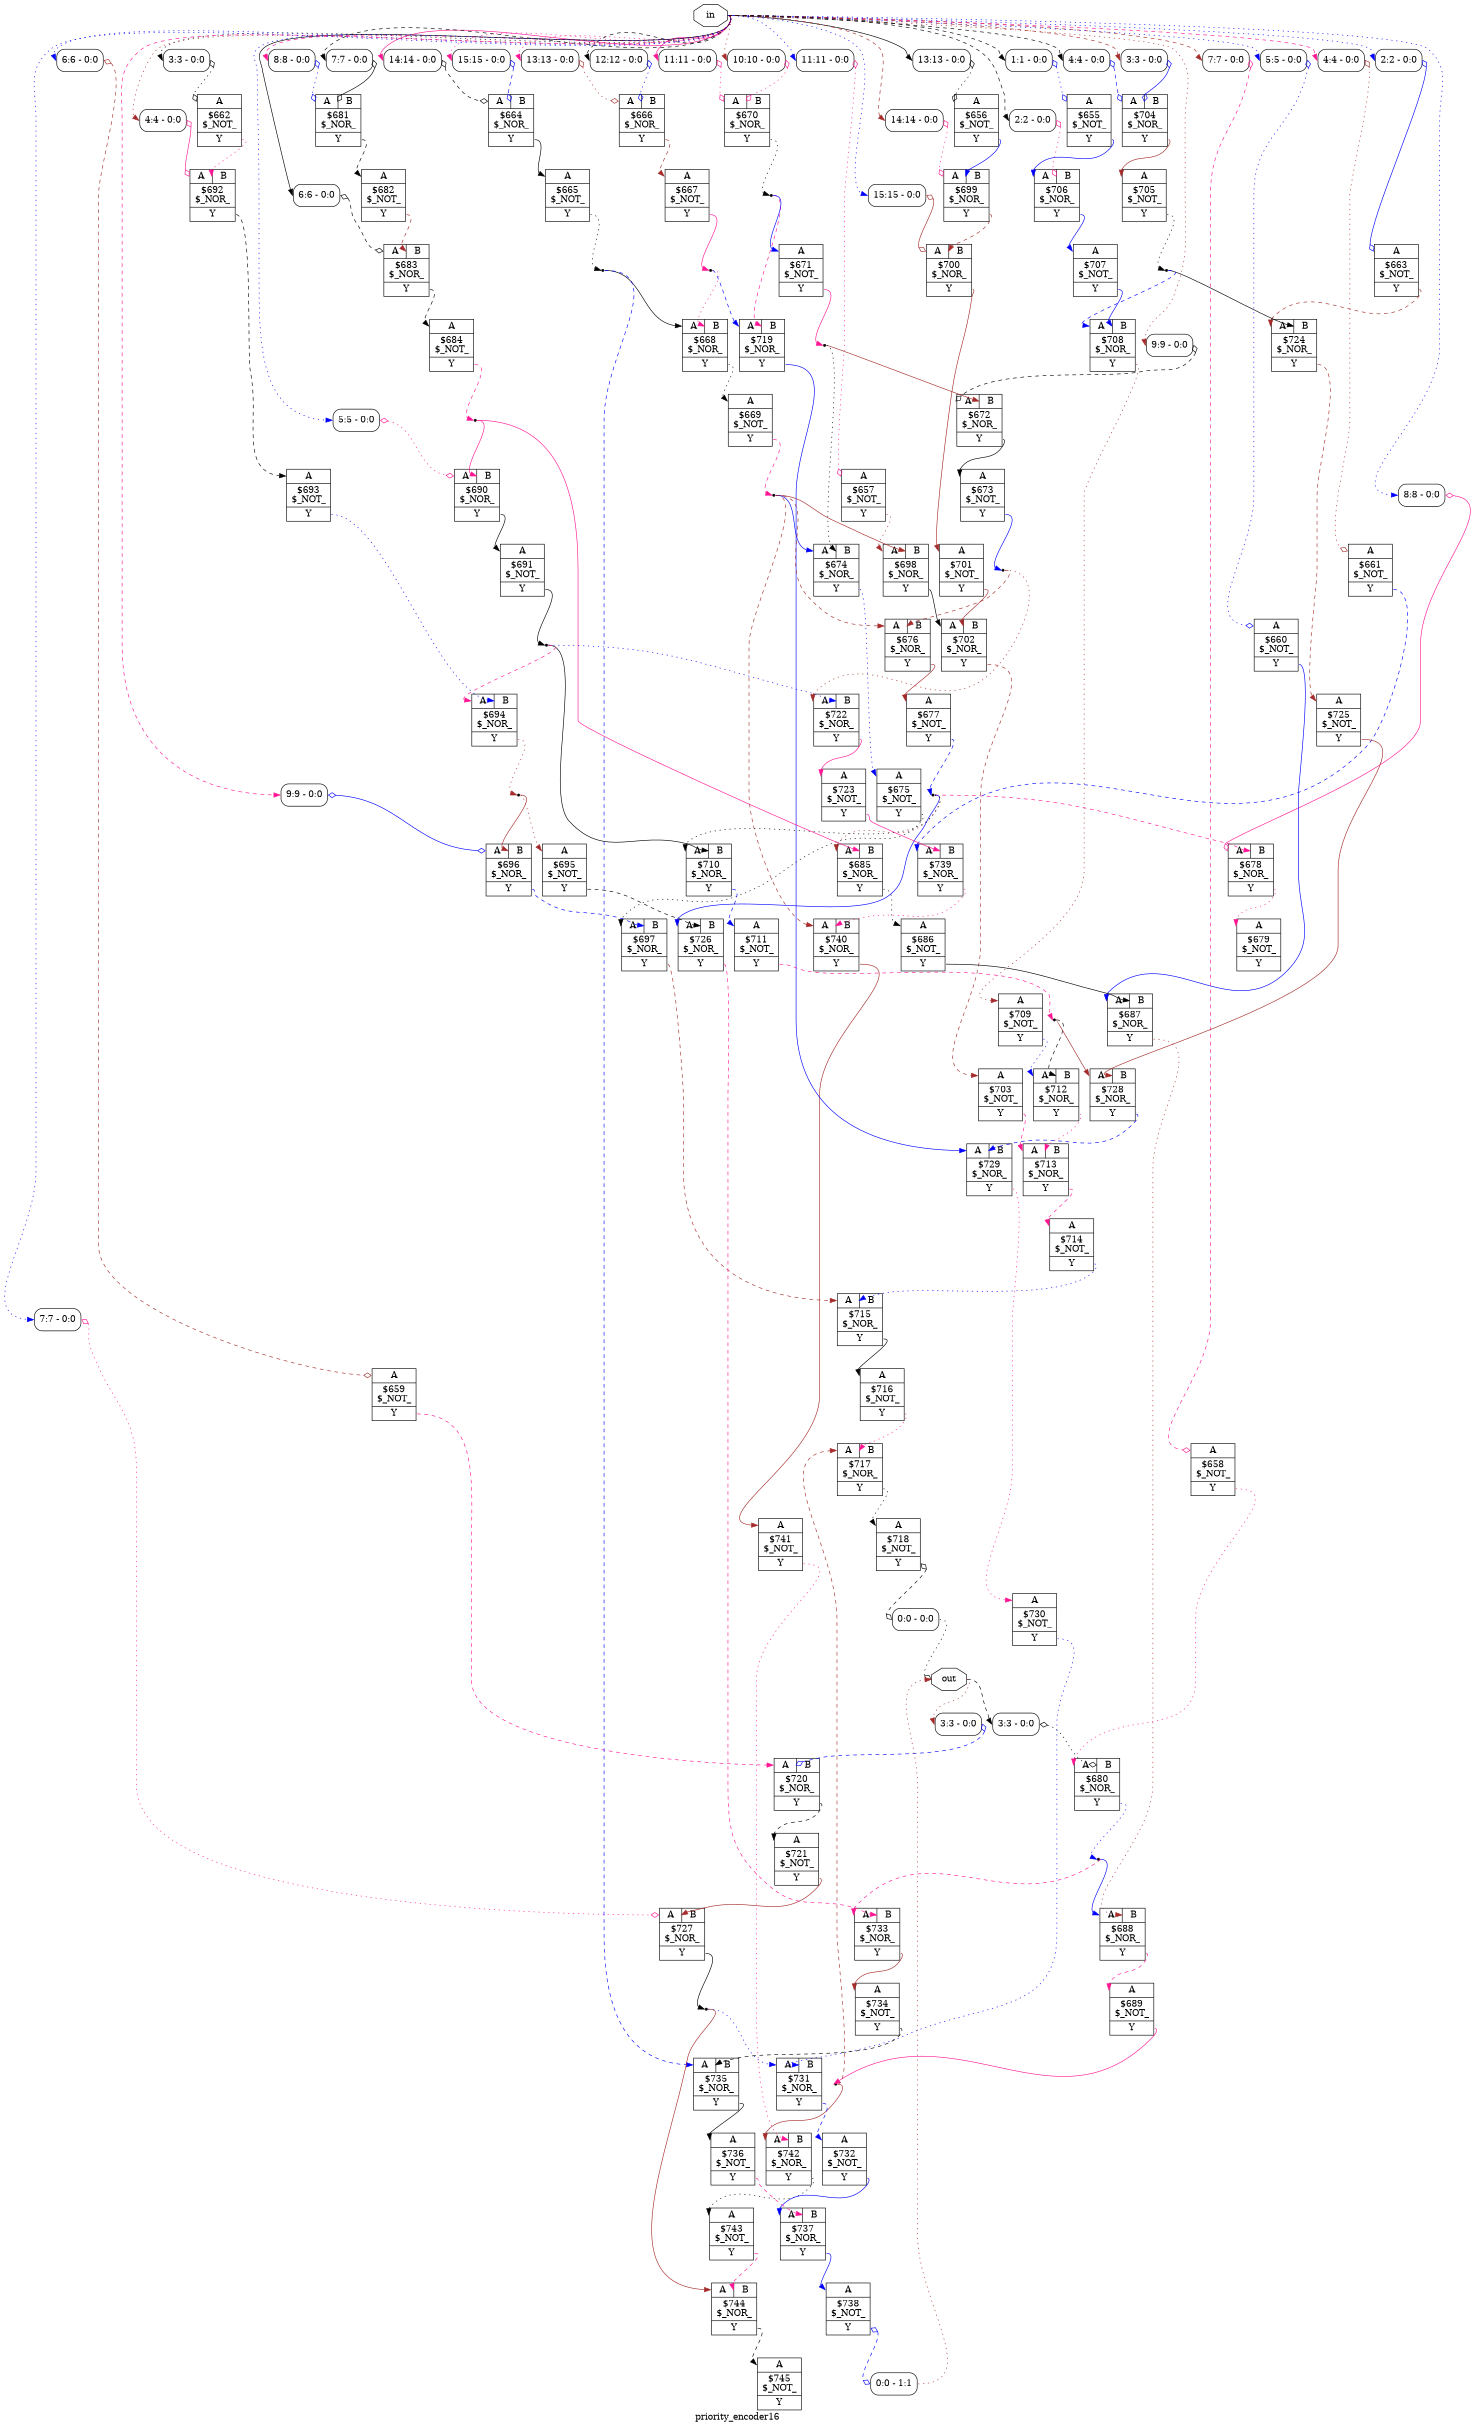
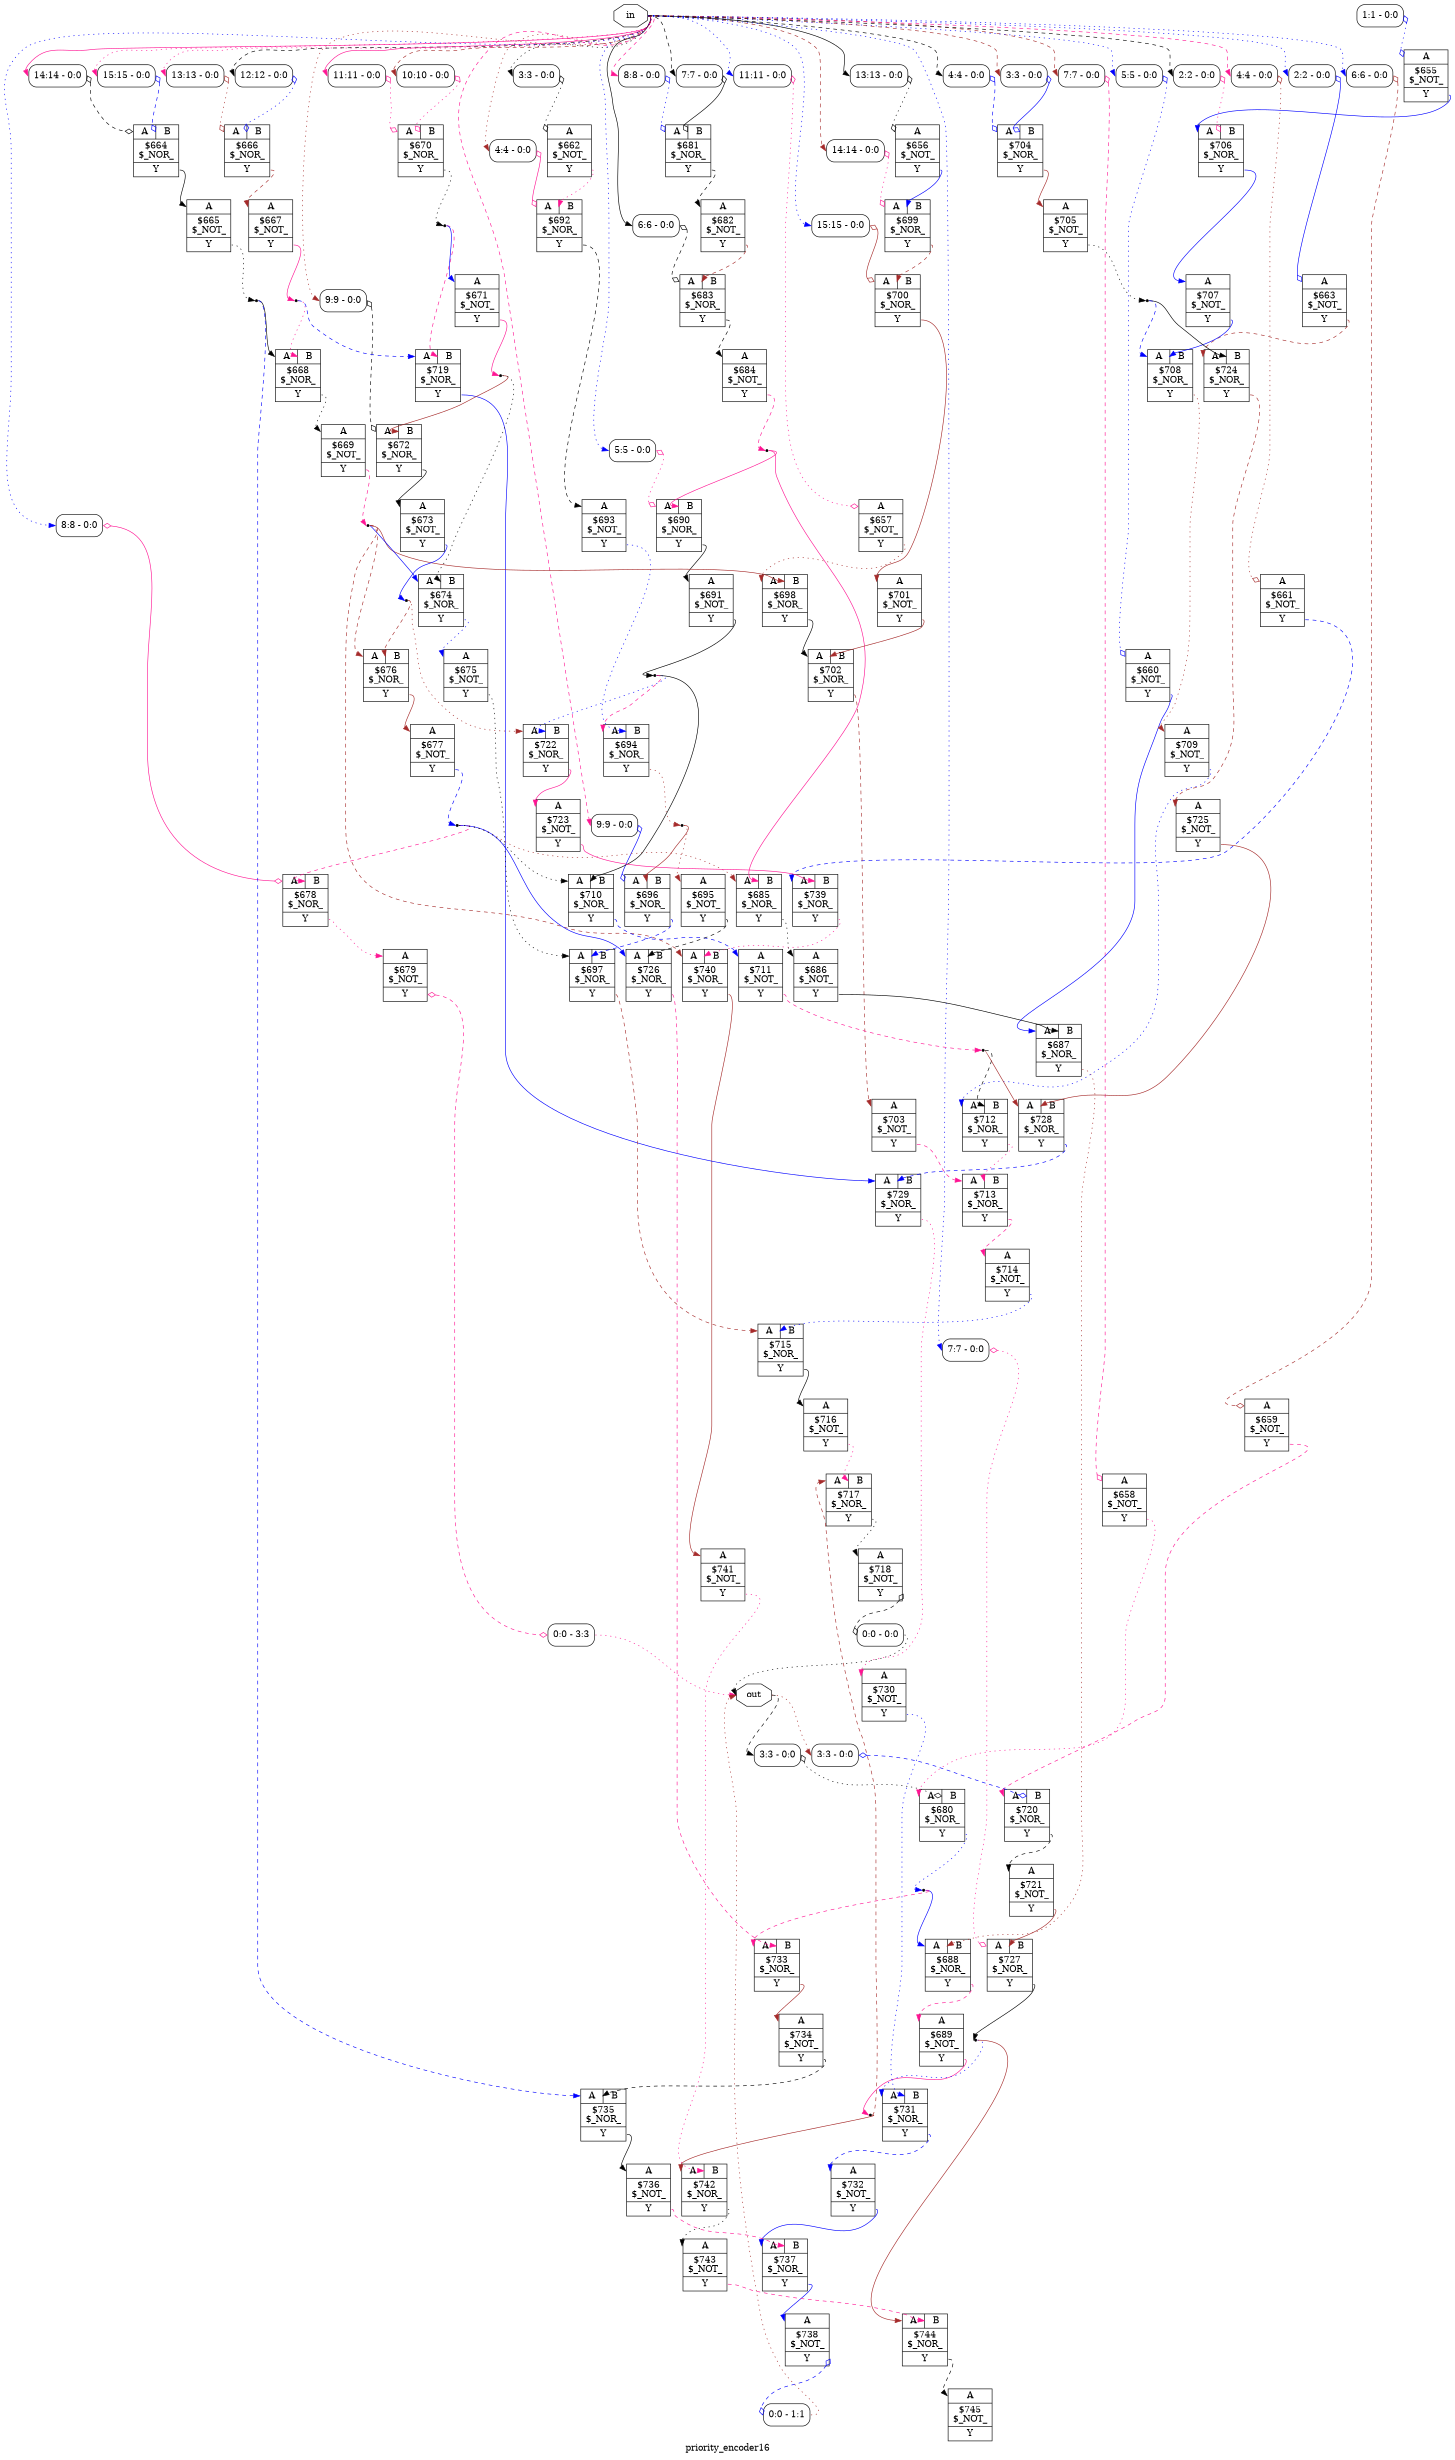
edge "in" -> "1:1 - 0:0": removed
edge "in" -> "10:10 - 0:0": style dotted -> dashed
node "0:0 - 3:3": added
edge "0:0 - 0:0" -> "out": arrowhead odiamond -> normal
